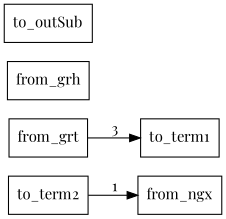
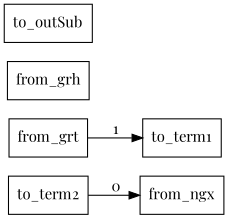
edge "from_grt" -> "to_term1": label "3" -> "1"
edge "to_term2" -> "from_ngx": label "1" -> "0"
